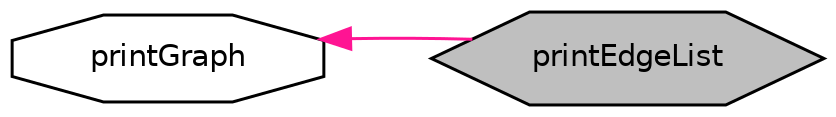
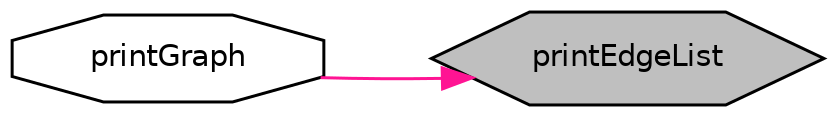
edge "printEdgeList" -> "printGraph": reversed
